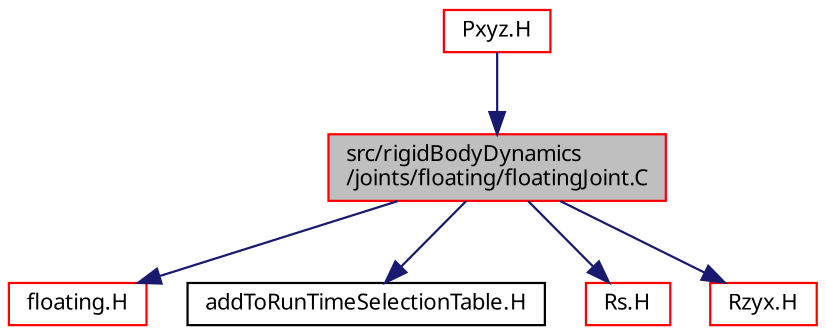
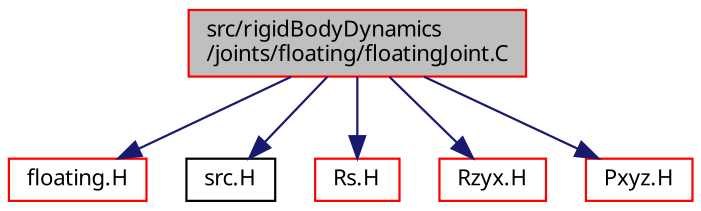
edge "Pxyz.H" -> "src/rigidBodyDynamics /joints/floating/floatingJoint.C": reversed
node "addToRunTimeSelectionTable.H": label "addToRunTimeSelectionTable.H" -> "src.H"
